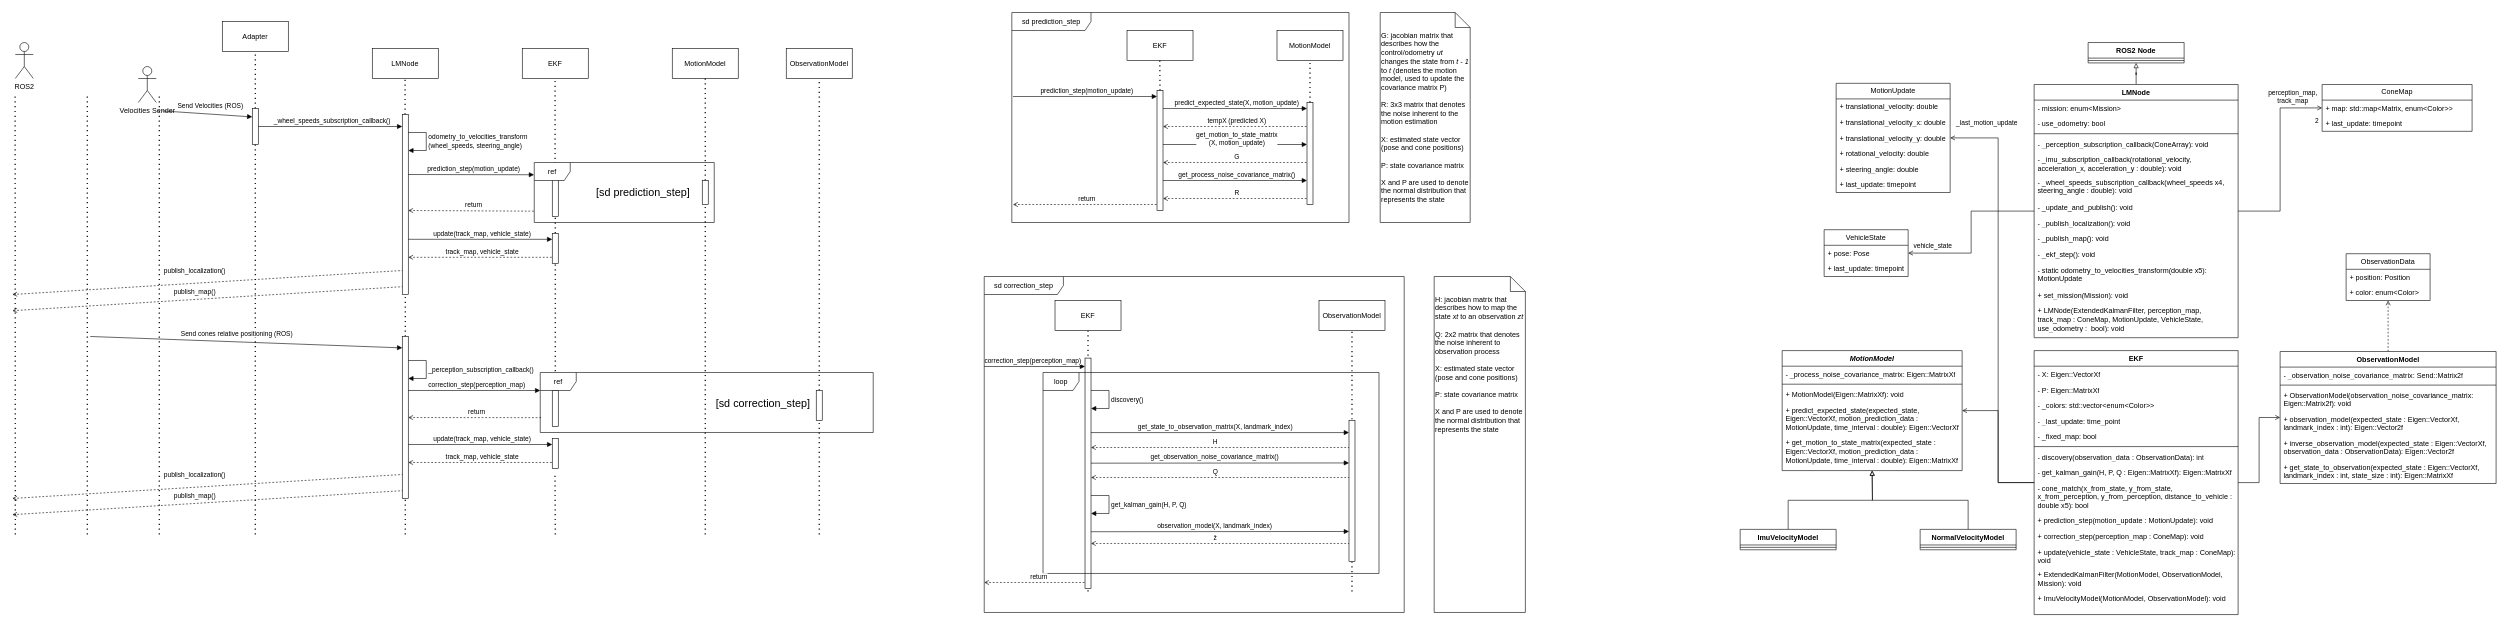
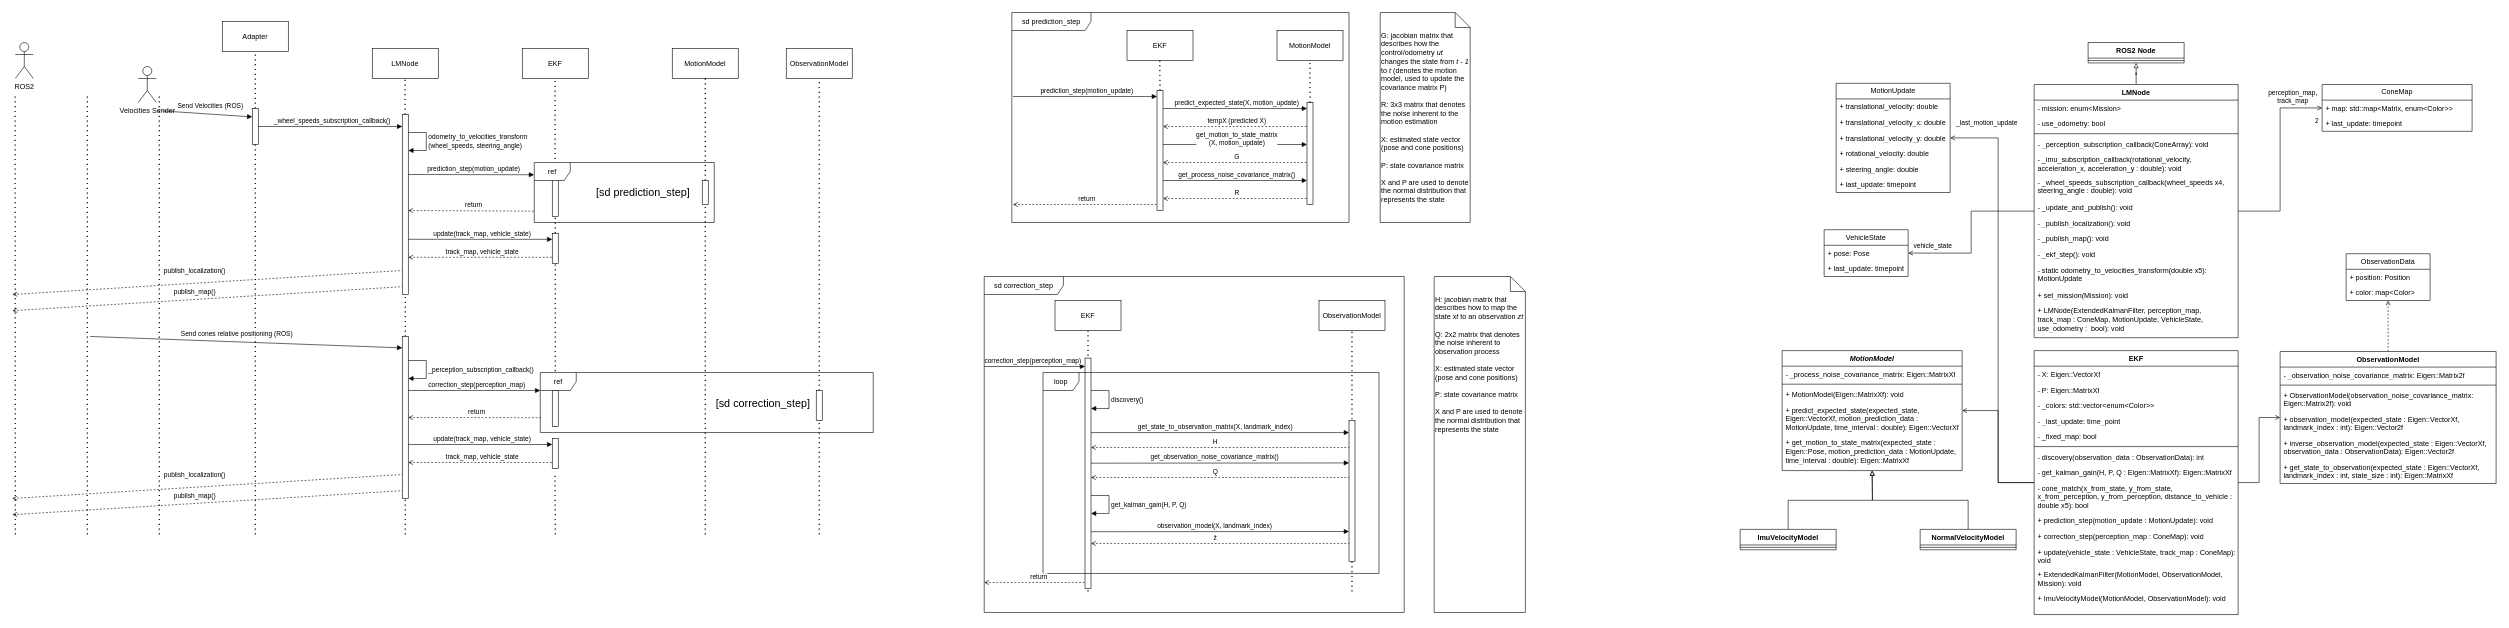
node "+ color: enum<Color>": label "+ color: enum<Color>" -> "+ color: map<Color>"
node "- _observation_noise_covariance_matrix: Send::Matrix2f": label "- _observation_noise_covariance_matrix: Send::Matrix2f" -> "- _observation_noise_covariance_matrix: Eigen::Matrix2f"
node "+ get_motion_to_state_matrix(expected_state : Eigen::VectorXf, motion_prediction_data : MotionUpdate, time_interval : double): Eigen::MatrixXf": label "+ get_motion_to_state_matrix(expected_state : Eigen::VectorXf, motion_prediction_data : MotionUpdate, time_interval : double): Eigen::MatrixXf" -> "+ get_motion_to_state_matrix(expected_state : Eigen::Pose, motion_prediction_data : MotionUpdate, time_interval : double): Eigen::MatrixXf"
